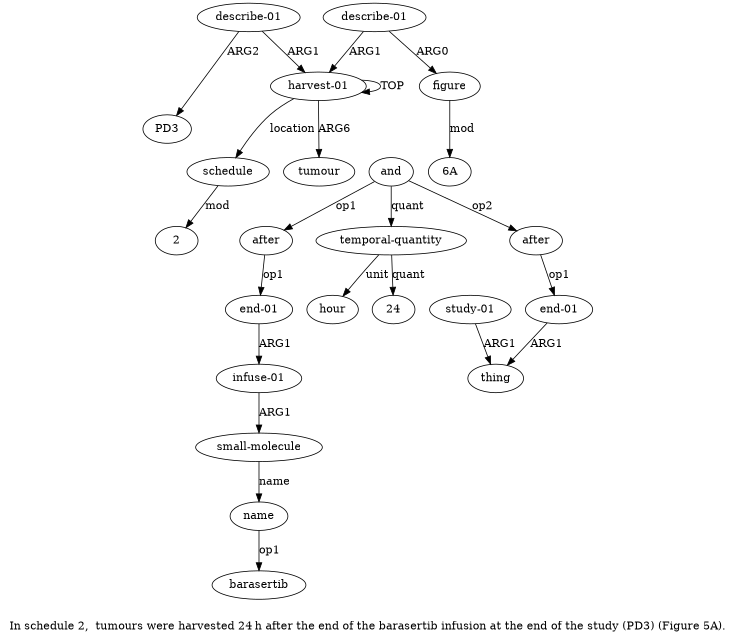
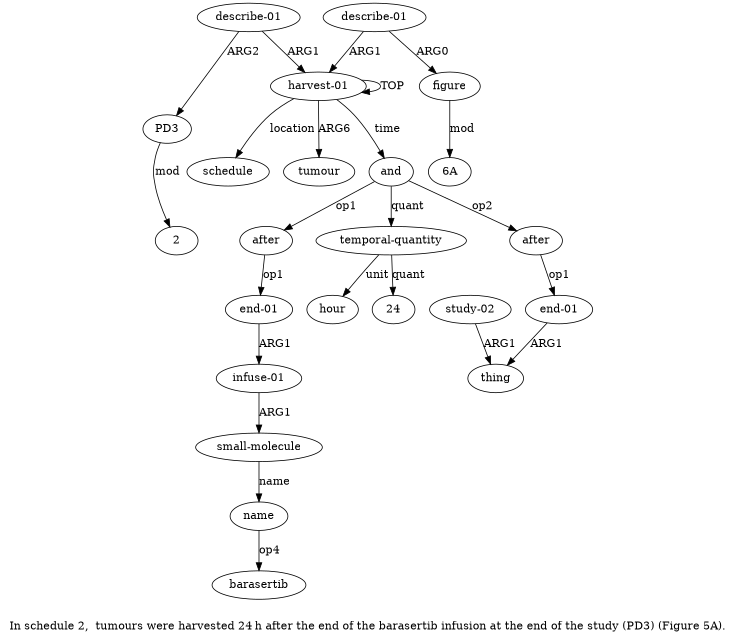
edge "harvest-01" -> "and": added, label "time"
edge "schedule" -> "2": now "PD3" -> "2"
node "study-01": label "study-01" -> "study-02"
edge "name" -> "barasertib": label "op1" -> "op4"
